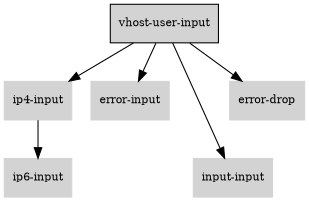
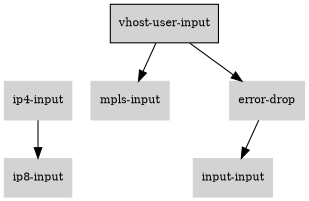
edge "vhost-user-input" -> "ip4-input": removed
edge "vhost-user-input" -> "input-input": now "error-drop" -> "input-input"
node "error-input": label "error-input" -> "mpls-input"
node "ip6-input": label "ip6-input" -> "ip8-input"
